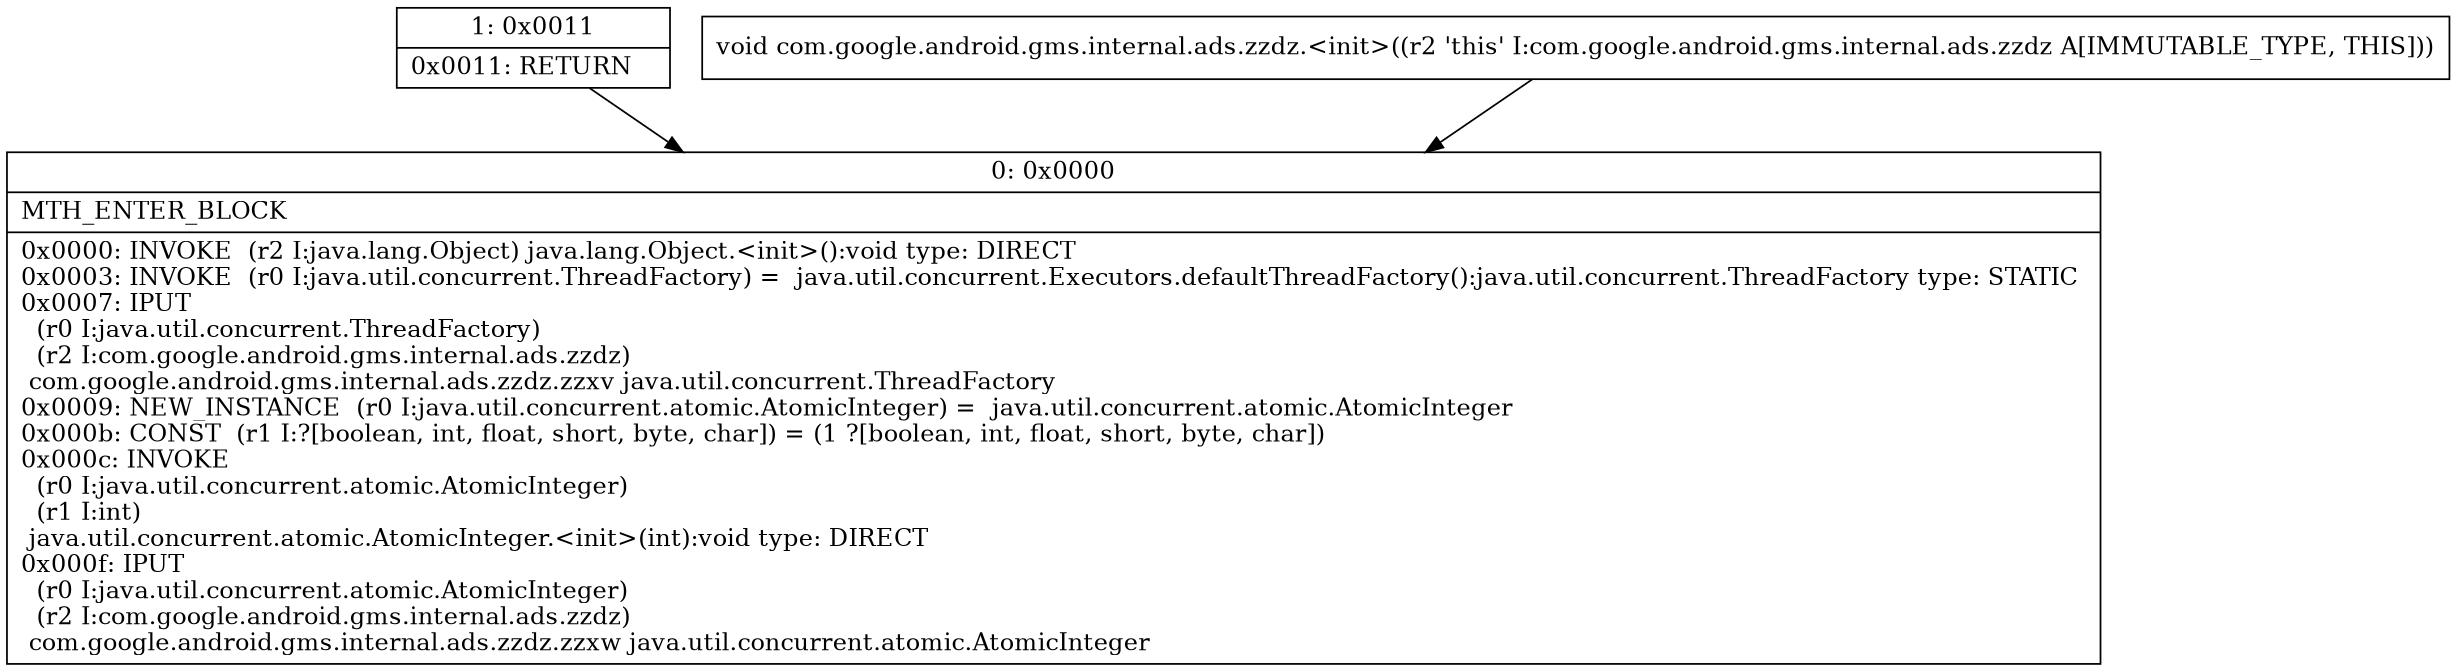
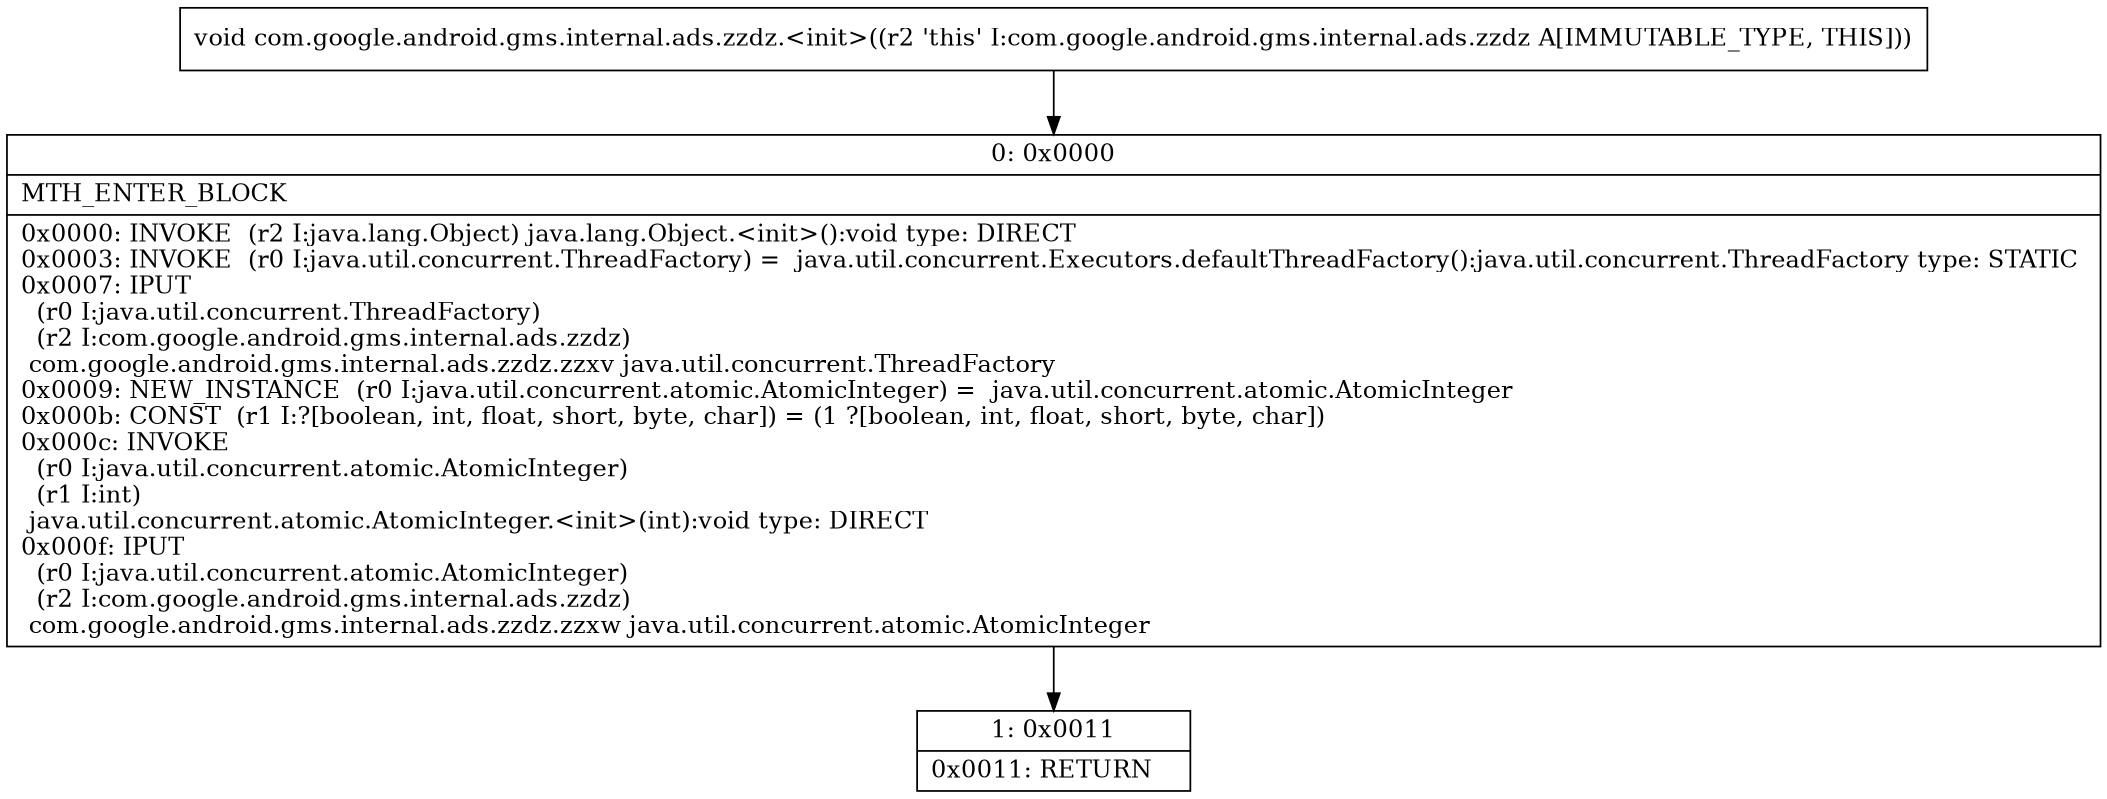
edge "1: 0x0011" -> "0: 0x0000": reversed
